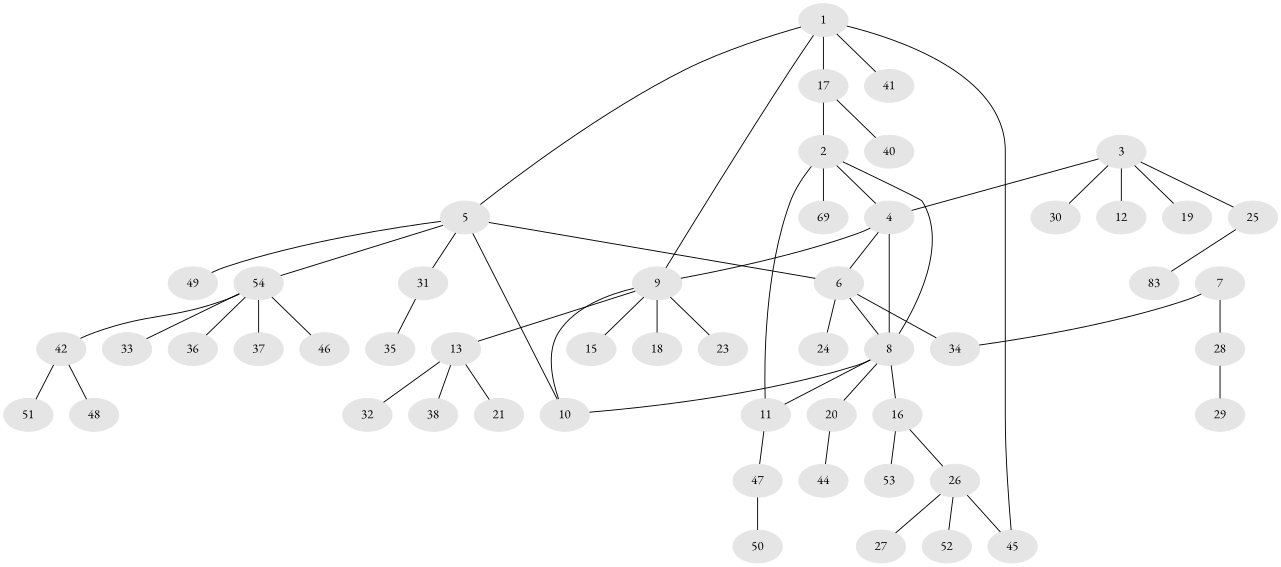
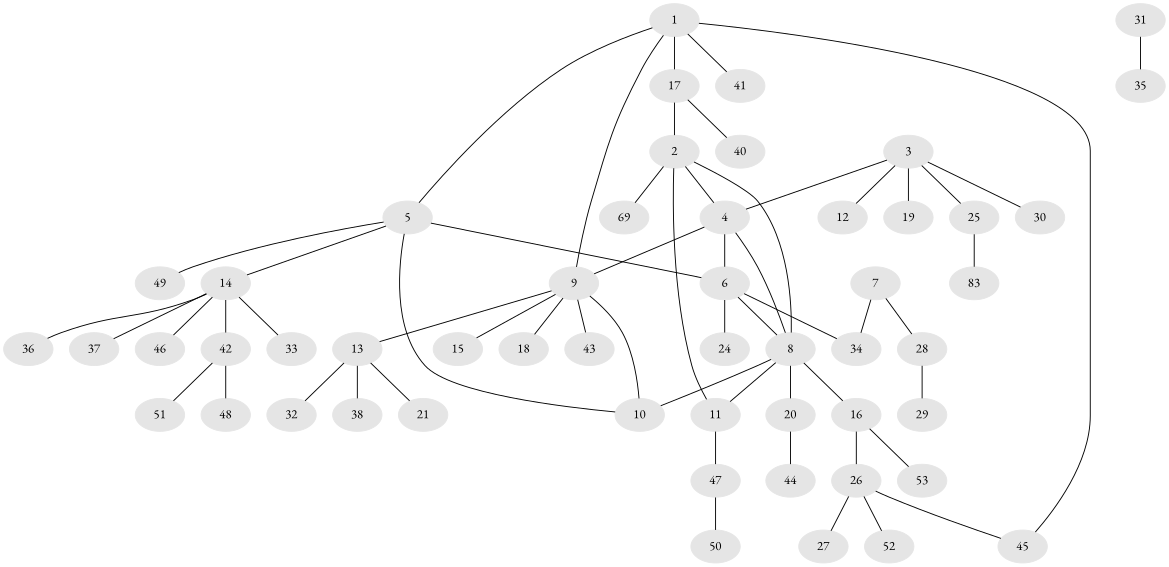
edge "5" -- "31": removed
node "54": label "54" -> "14"
node "23": label "23" -> "43"
